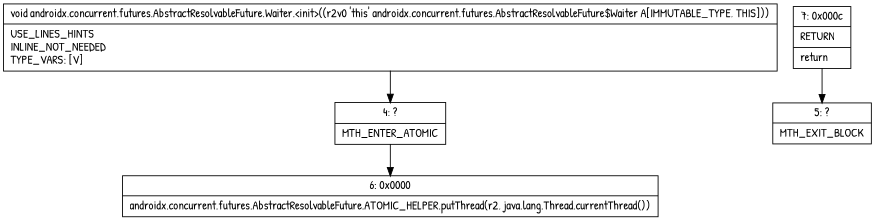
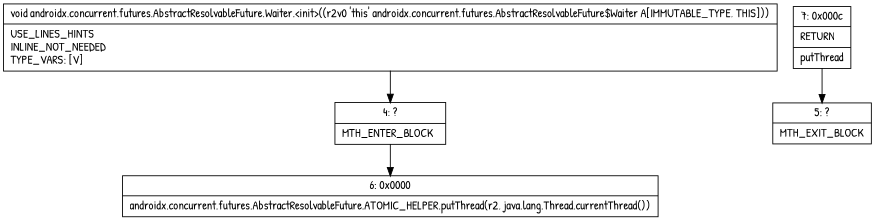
node "7: 0x000c": text "return" -> "putThread"
node "4: ?": text "MTH_ENTER_ATOMIC" -> "MTH_ENTER_BLOCK"
